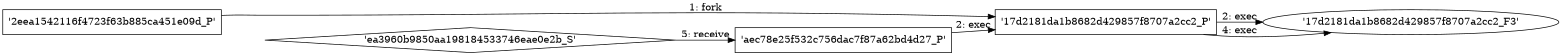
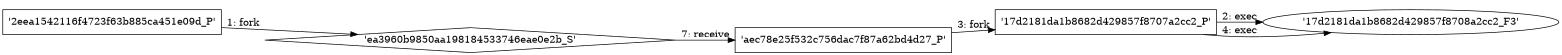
edge "'2eea1542116f4723f63b885ca451e09d_P'" -> "'17d2181da1b8682d429857f8707a2cc2_P'": now "'2eea1542116f4723f63b885ca451e09d_P'" -> "'ea3960b9850aa198184533746eae0e2b_S'"
node "'17d2181da1b8682d429857f8707a2cc2_F3'": label "'17d2181da1b8682d429857f8707a2cc2_F3'" -> "'17d2181da1b8682d429857f8708a2cc2_F3'"
edge "'aec78e25f532c756dac7f87a62bd4d27_P'" -> "'17d2181da1b8682d429857f8707a2cc2_P'": label "2: exec" -> "3: fork"
edge "'ea3960b9850aa198184533746eae0e2b_S'" -> "'aec78e25f532c756dac7f87a62bd4d27_P'": label "5: receive" -> "7: receive"
